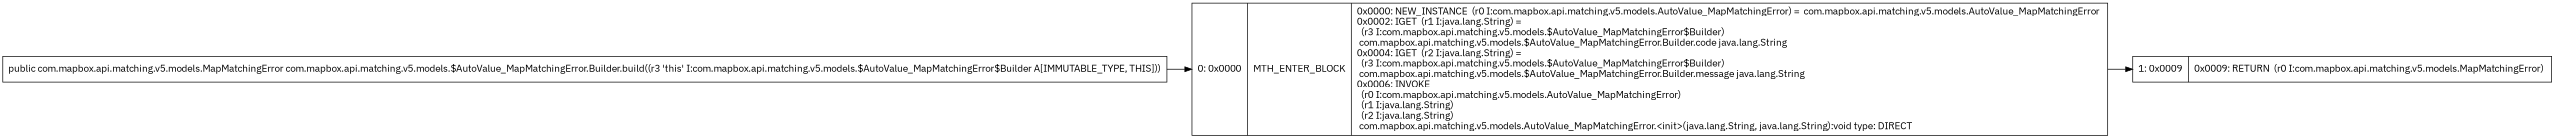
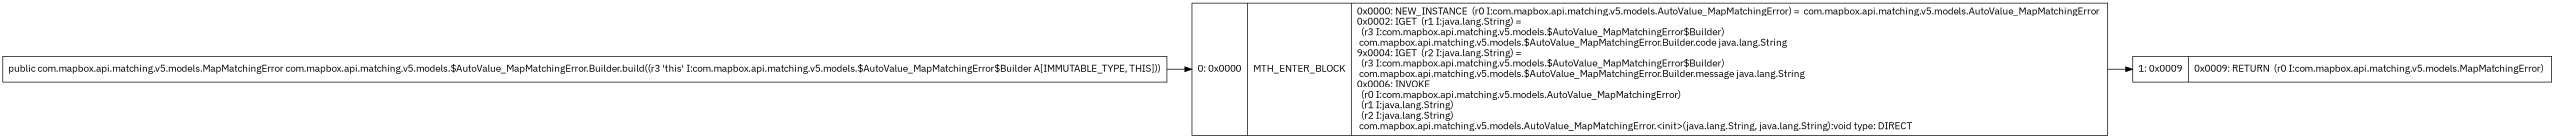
node "0: 0x0000": text "0x0004: IGET  (r2 I:java.lang.String) =" -> "9x0004: IGET  (r2 I:java.lang.String) ="
